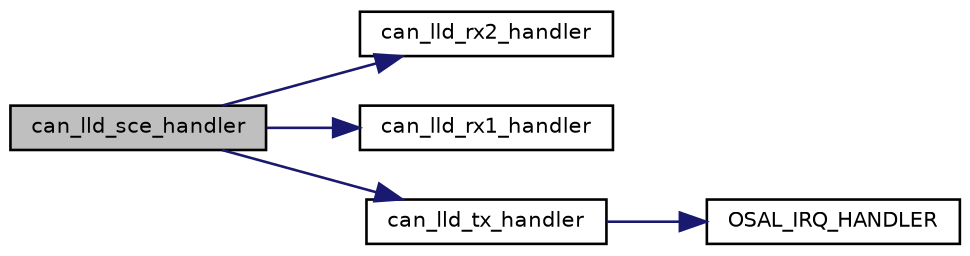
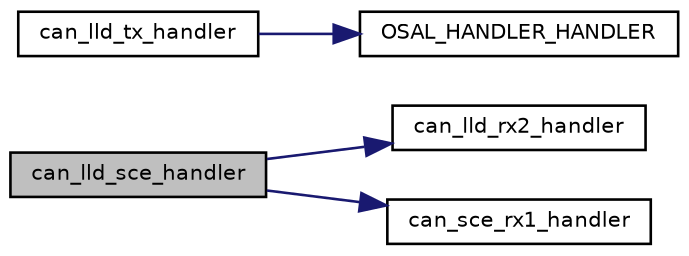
node "can_lld_rx1_handler": label "can_lld_rx1_handler" -> "can_sce_rx1_handler"
edge "can_lld_sce_handler" -> "can_lld_tx_handler": removed
node "OSAL_IRQ_HANDLER": label "OSAL_IRQ_HANDLER" -> "OSAL_HANDLER_HANDLER"
